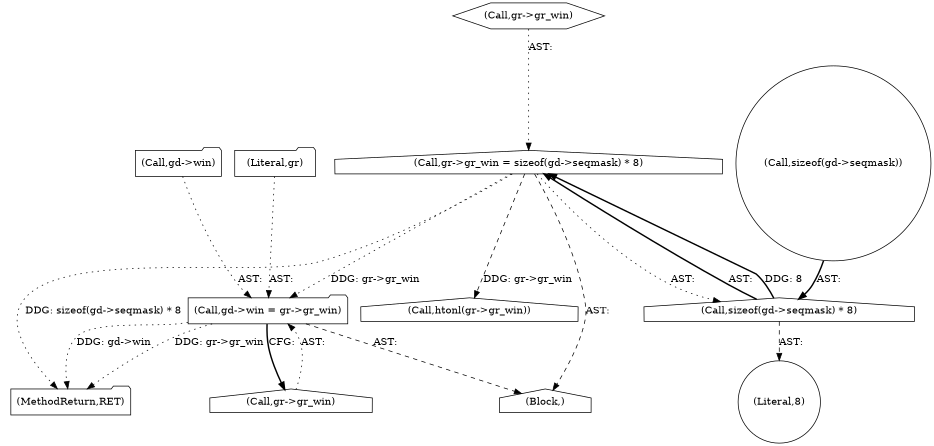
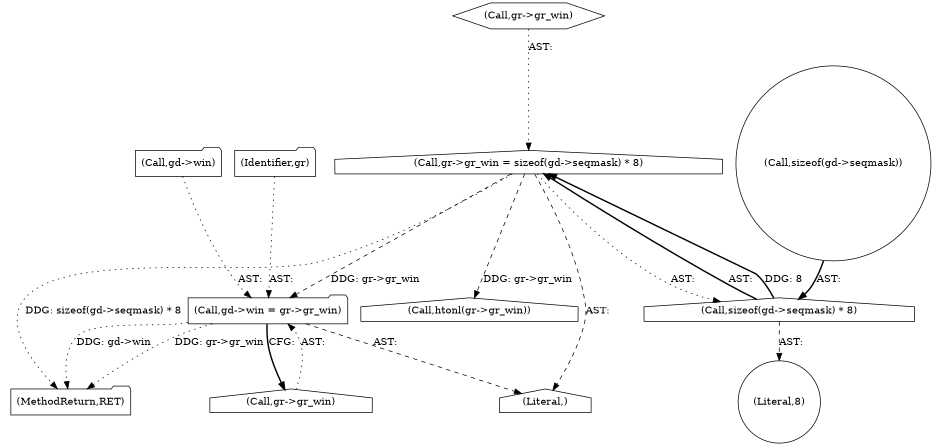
node "(Literal,gr)": label "(Literal,gr)" -> "(Identifier,gr)"
edge "(Call,gr->gr_win = sizeof(gd->seqmask) * 8)" -> "(Call,gd->win = gr->gr_win)": style dotted -> dashed
node "(Block,)": label "(Block,)" -> "(Literal,)"
